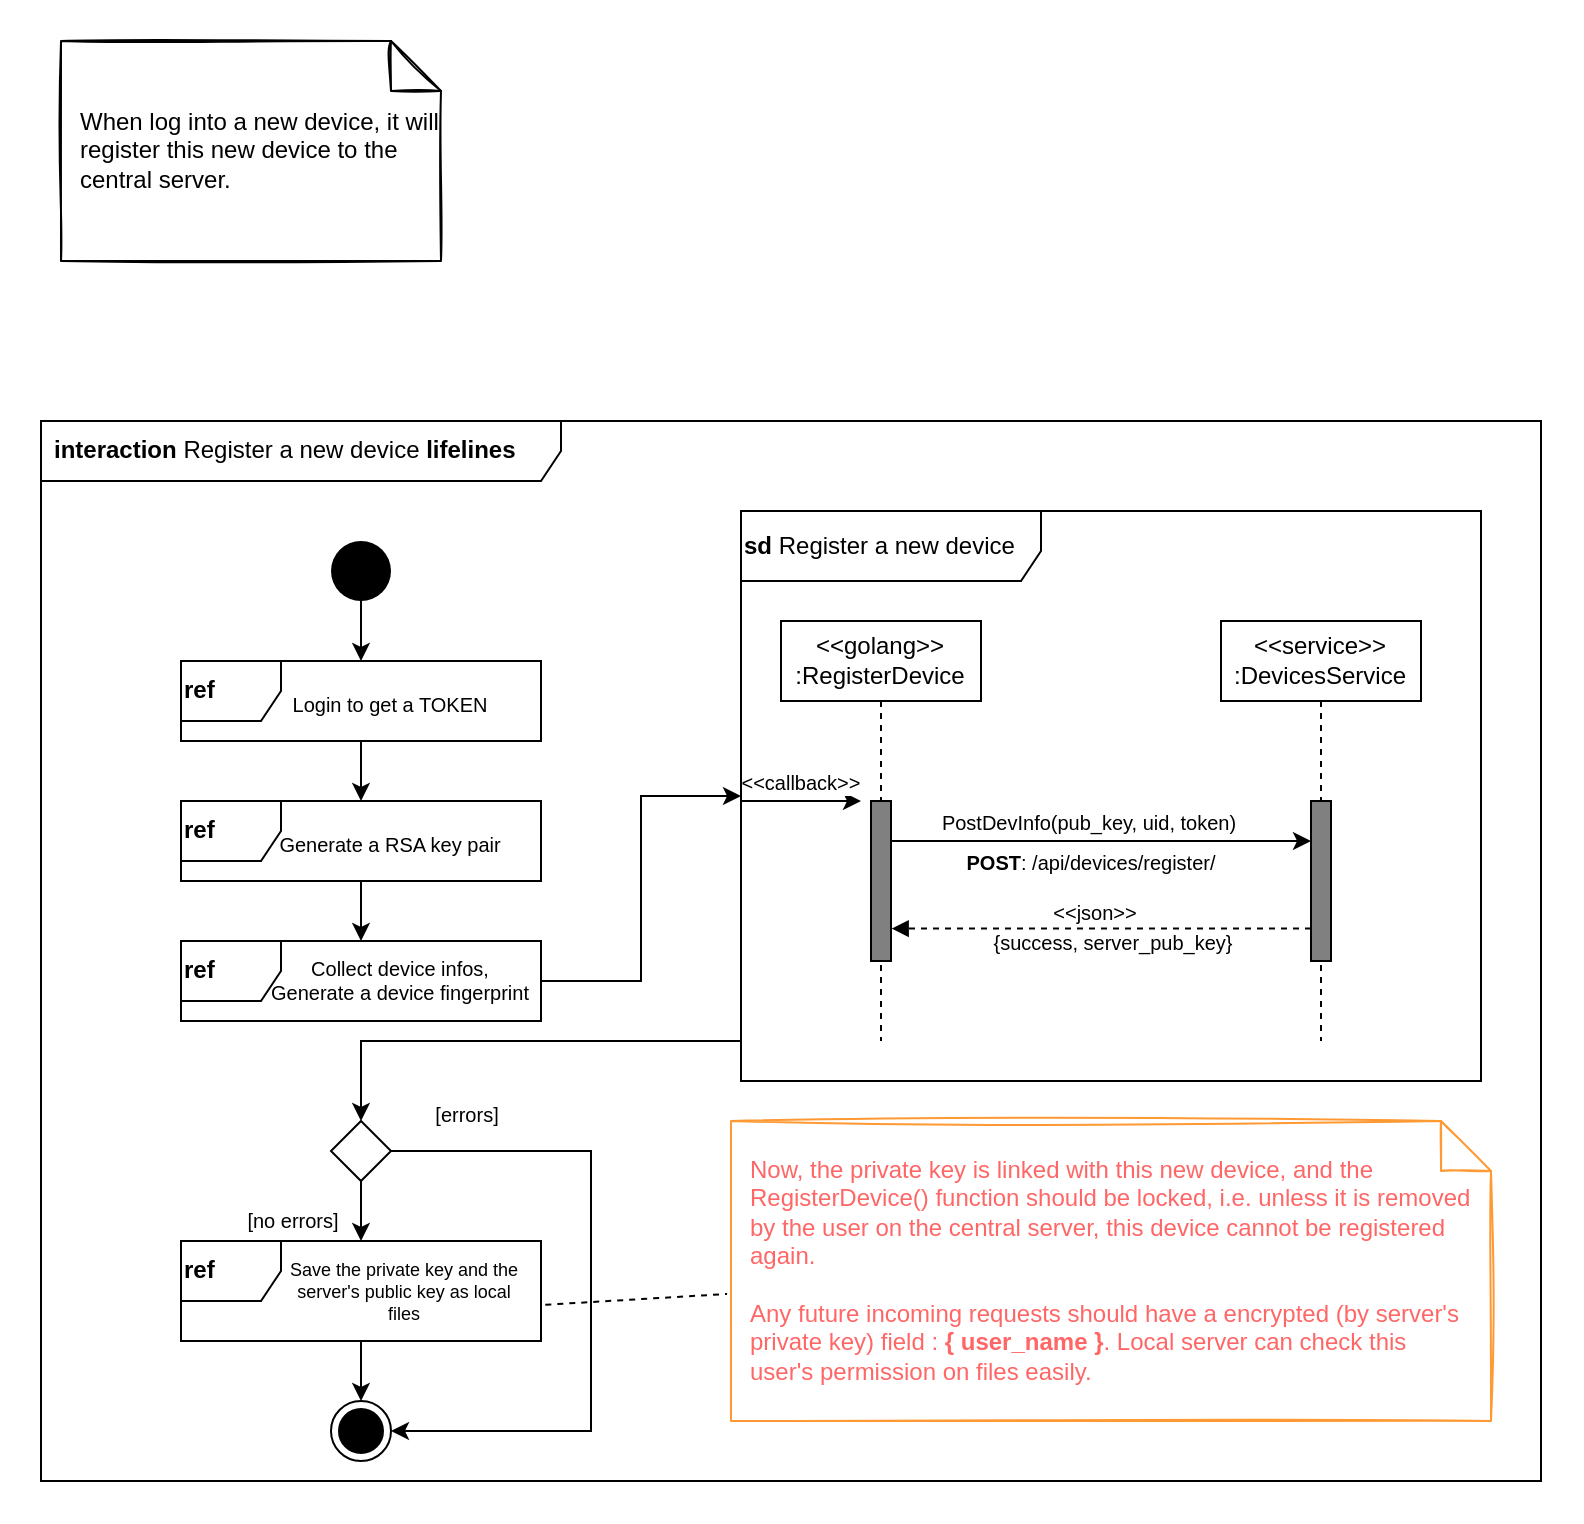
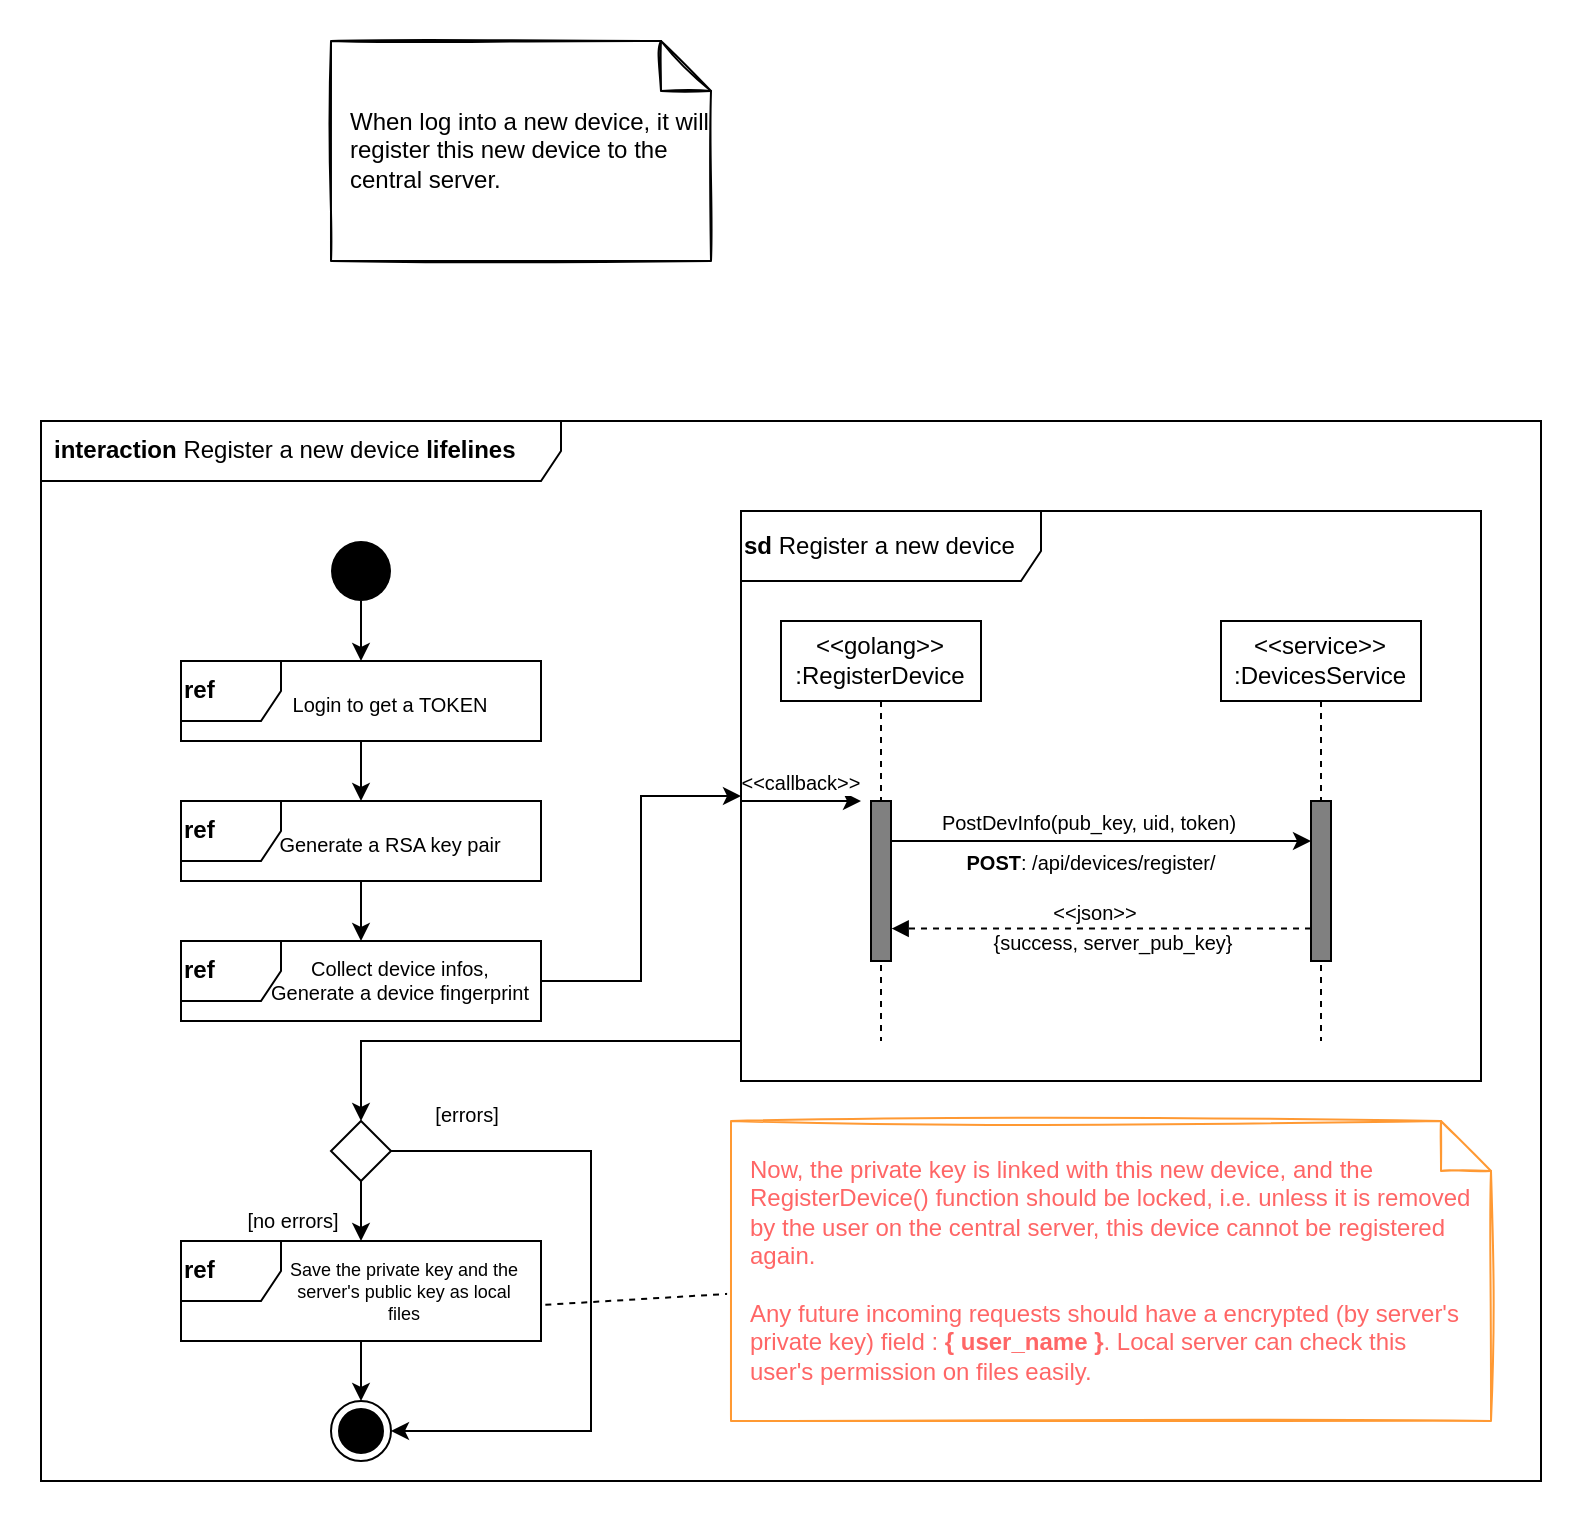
node "When log into a new device, it will register this new device to the central server.": moved (251, 151) -> (521, 151)
